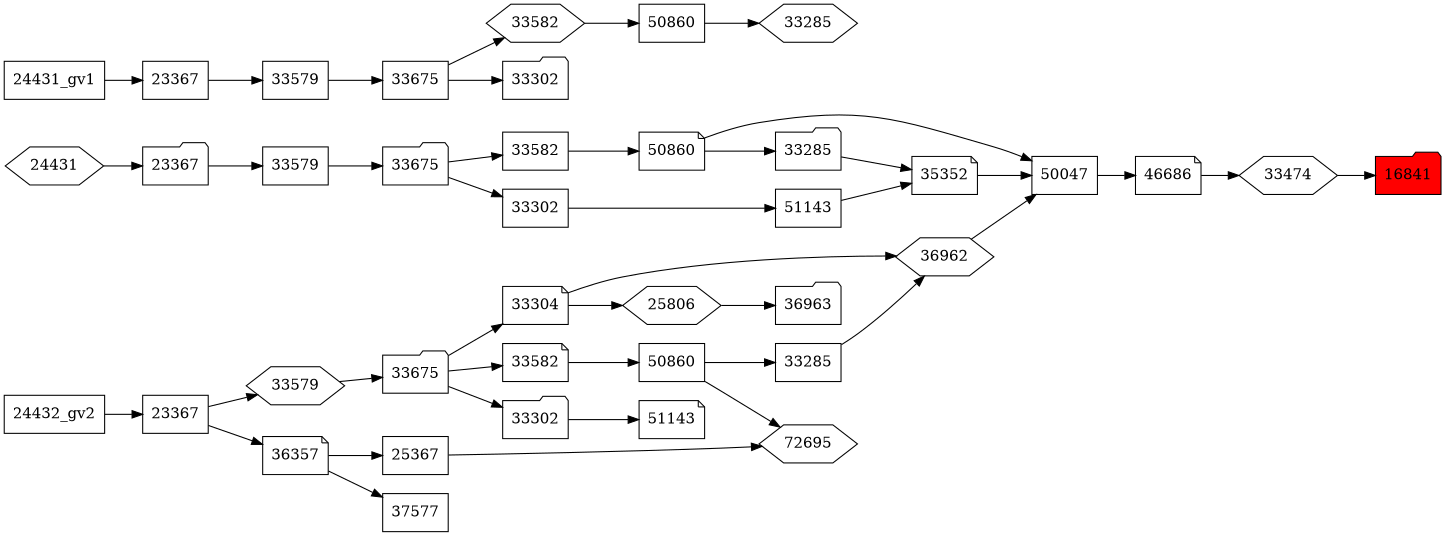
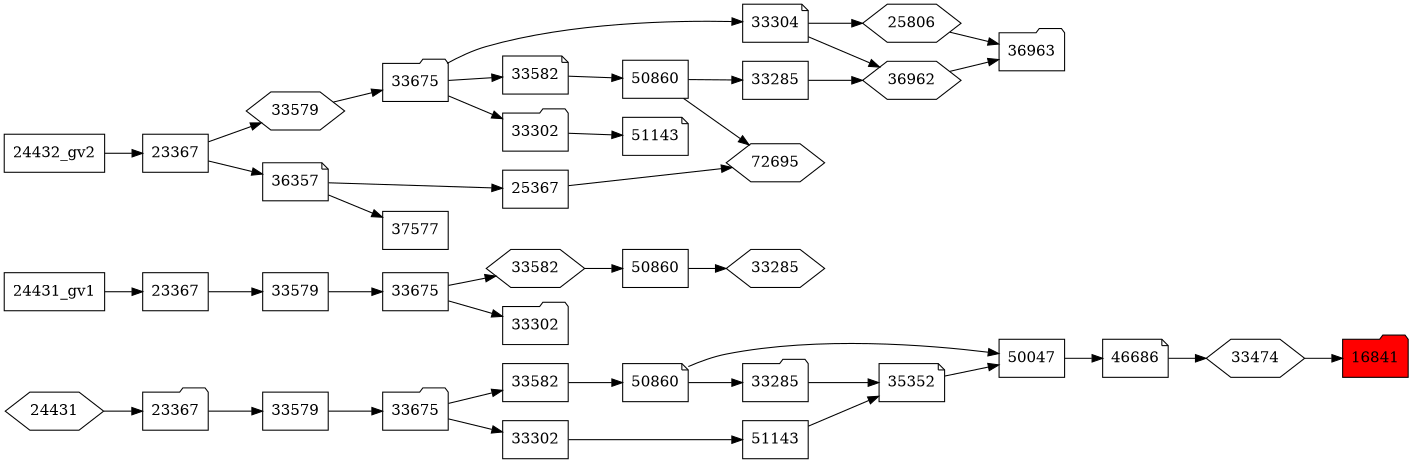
edge "36962" -> "50047": now "36962" -> "36963"
